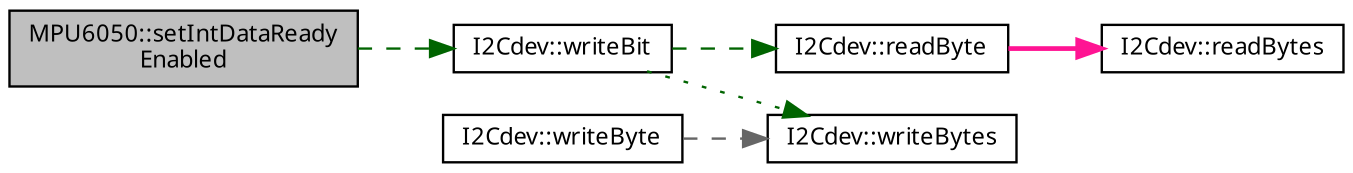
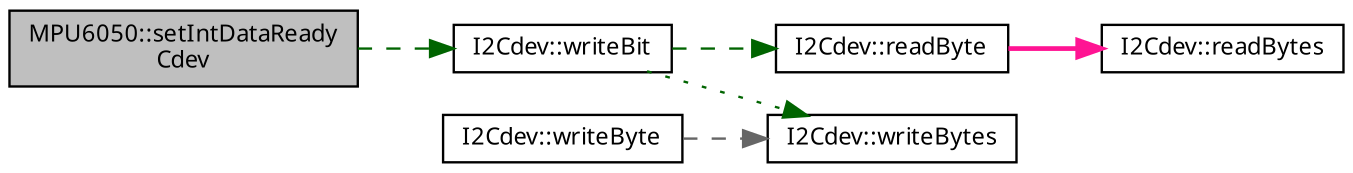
node "MPU6050::setIntDataReady Enabled": label "MPU6050::setIntDataReady Enabled" -> "MPU6050::setIntDataReady Cdev"
